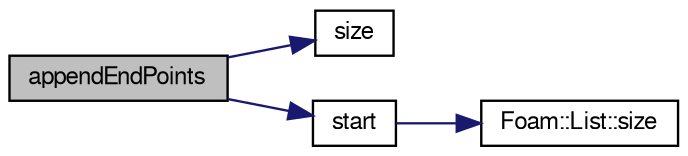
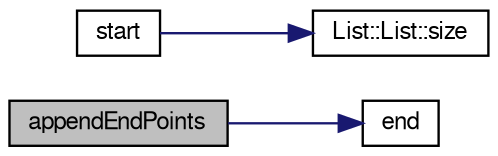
node "size": label "size" -> "end"
edge "appendEndPoints" -> "start": removed
node "Foam::List::size": label "Foam::List::size" -> "List::List::size"
